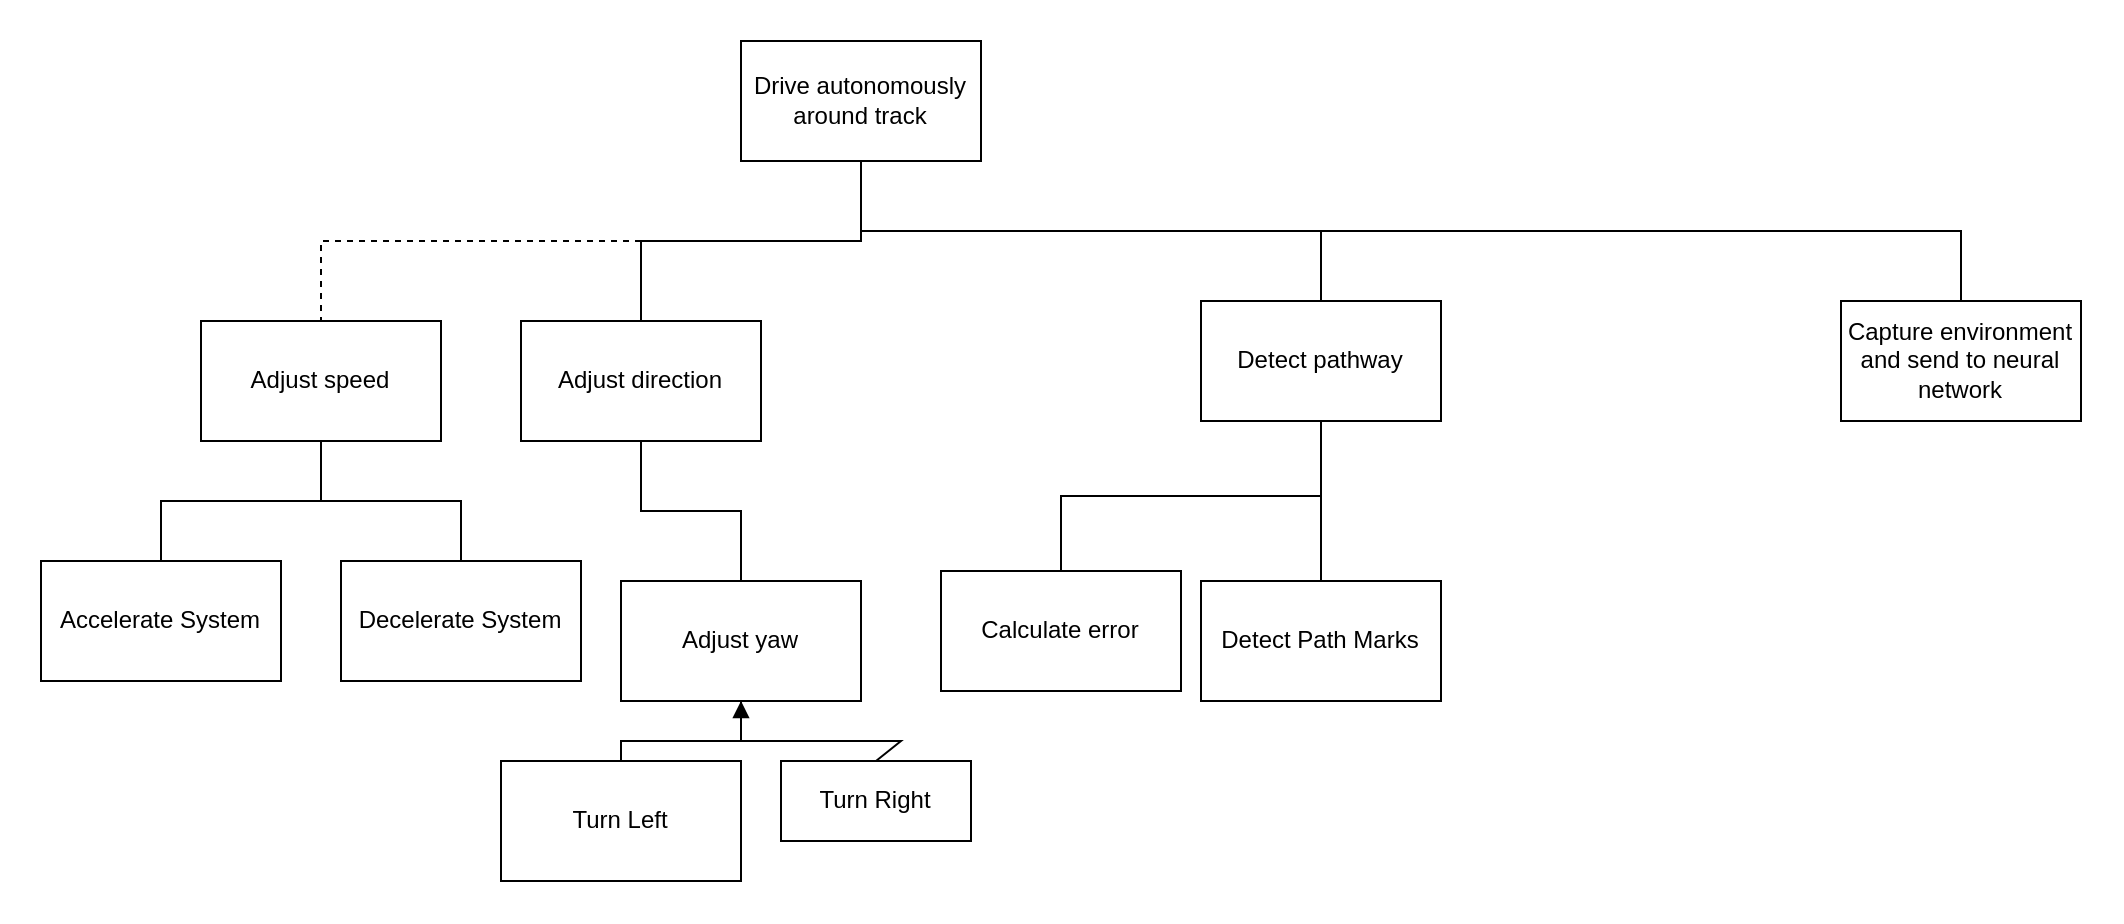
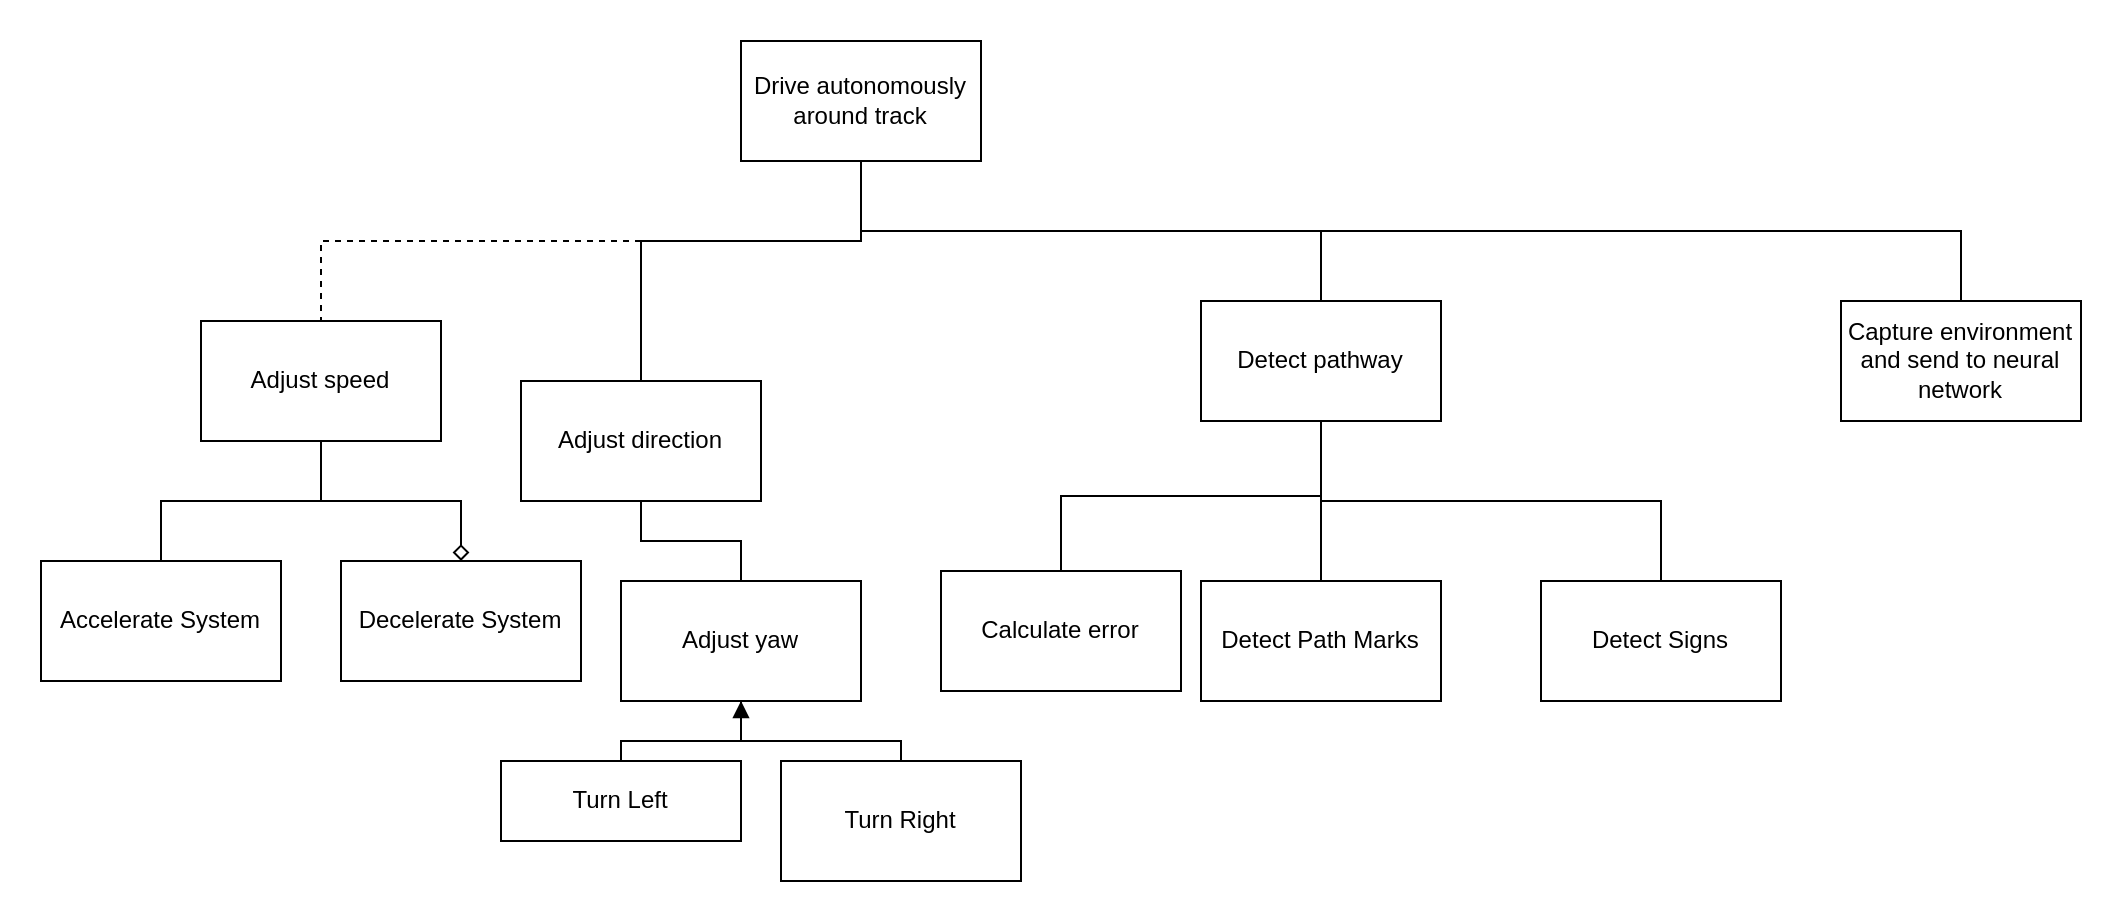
node "Adjust direction": moved (641, 381) -> (641, 441)
edge "Detect pathway" -- "Detect Signs": added
edge "Adjust speed" -- "Decelerate System": arrowhead none -> diamond
node "Detect Signs": added
node "Turn Right": size 190x80 -> 240x120
node "Turn Left": size 240x120 -> 240x80
